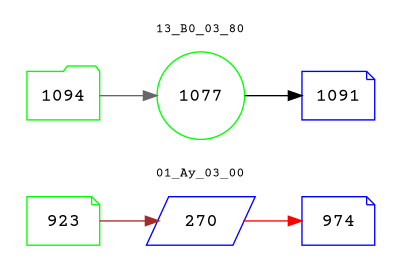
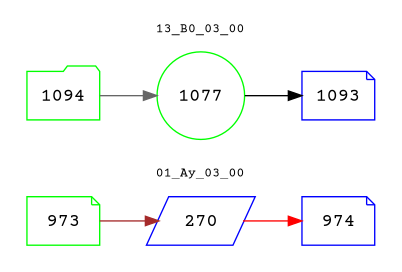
cluster "13_B0_03_80": label "13_B0_03_80" -> "13_B0_03_00"
node "1091": label "1091" -> "1093"
node "923": label "923" -> "973"
